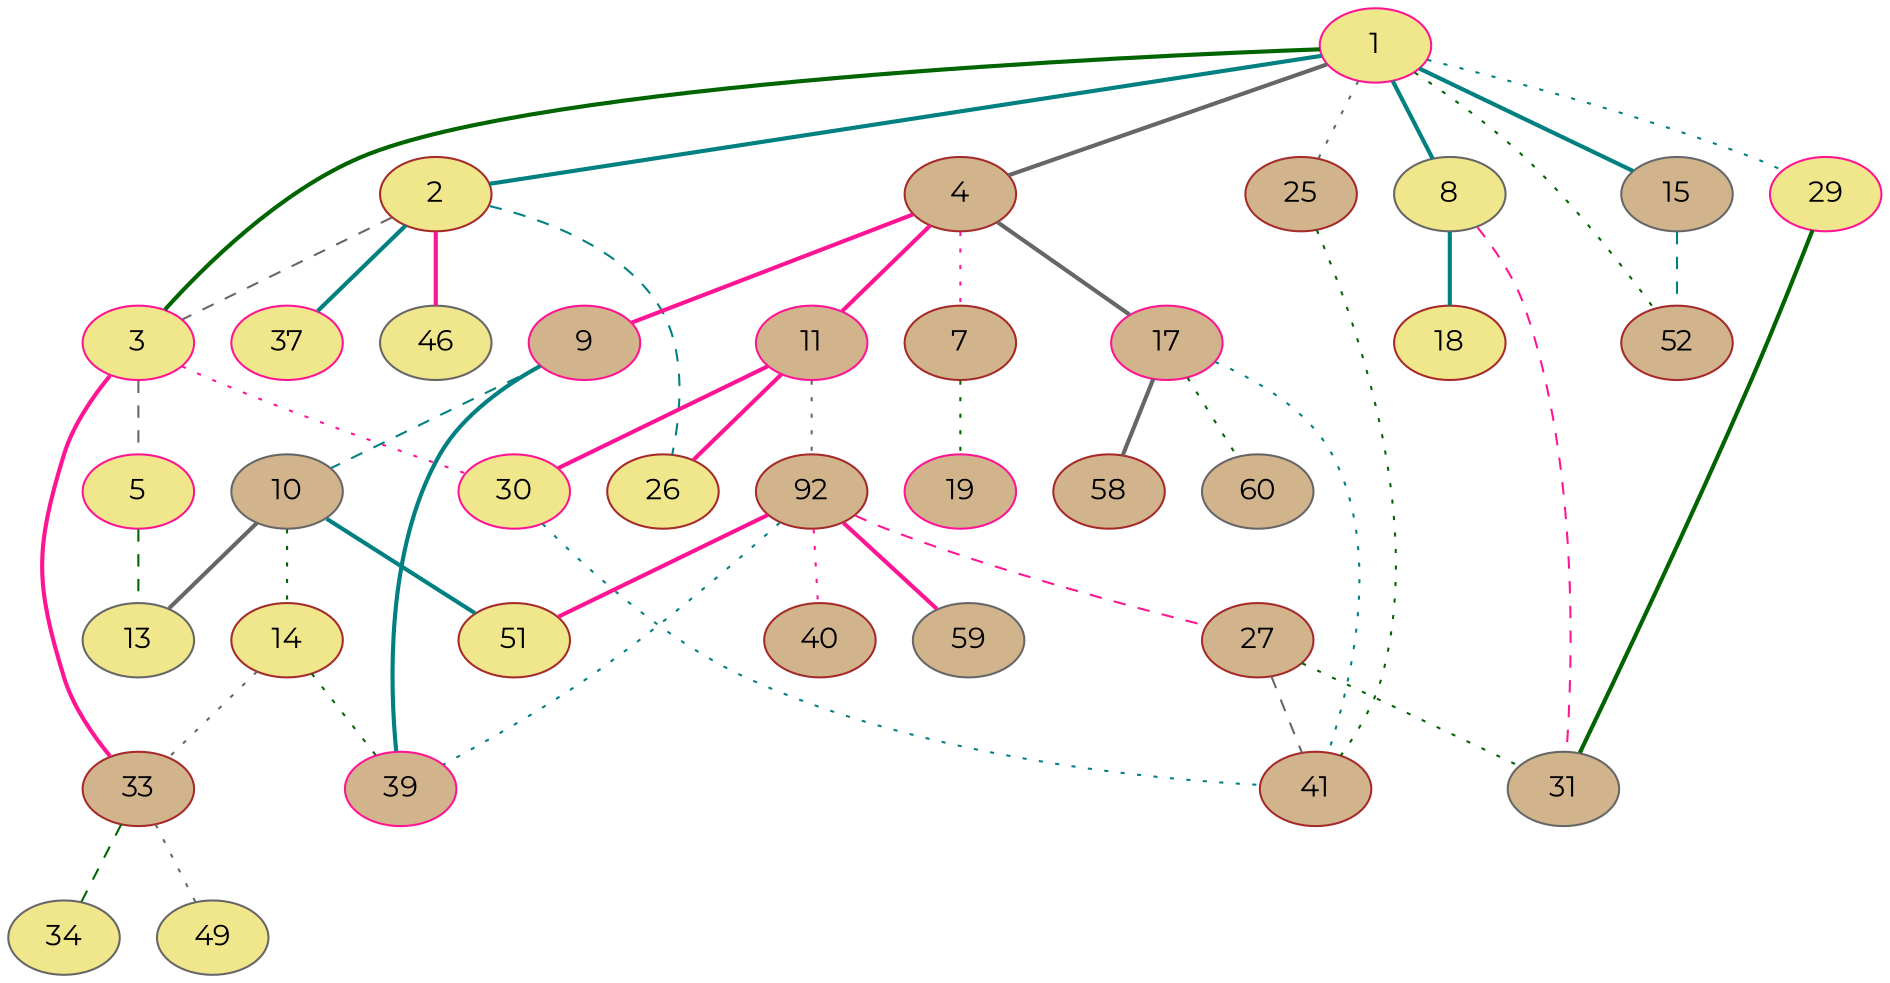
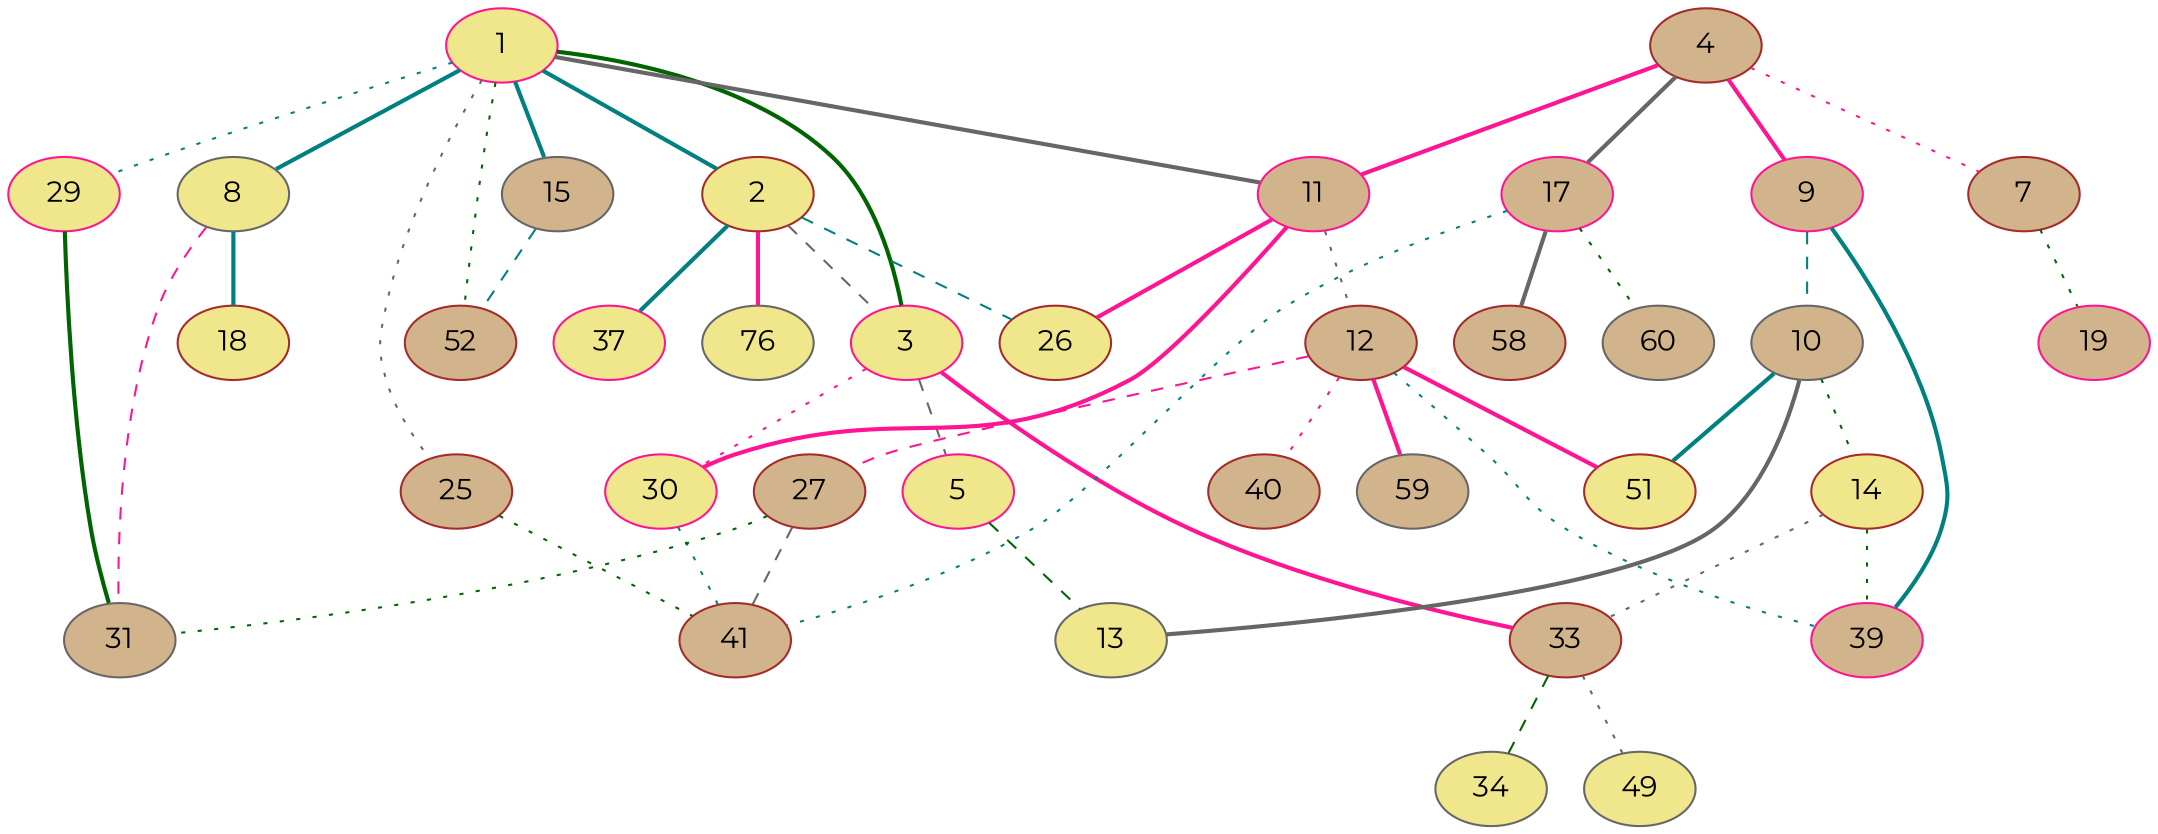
edge "1" -- "4": now "1" -- "11"
node "46": label "46" -> "76"
node "92": label "92" -> "12"
